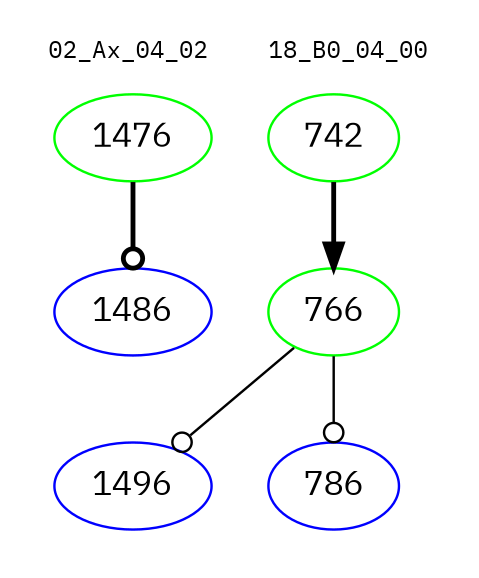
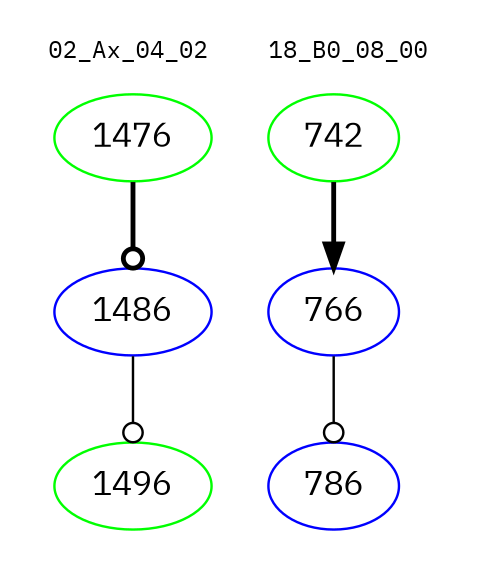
cluster "18_B0_04_00": label "18_B0_04_00" -> "18_B0_08_00"
node "766": color green -> blue
edge "766" -> "1496": now "1486" -> "1496"
node "1496": color blue -> green
